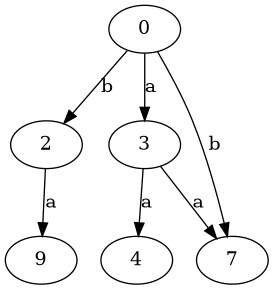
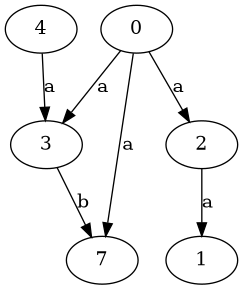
edge "0" -> "2": label "b" -> "a"
edge "0" -> "7": label "b" -> "a"
edge "3" -> "4": reversed
edge "3" -> "7": label "a" -> "b"
node "9": label "9" -> "1"
